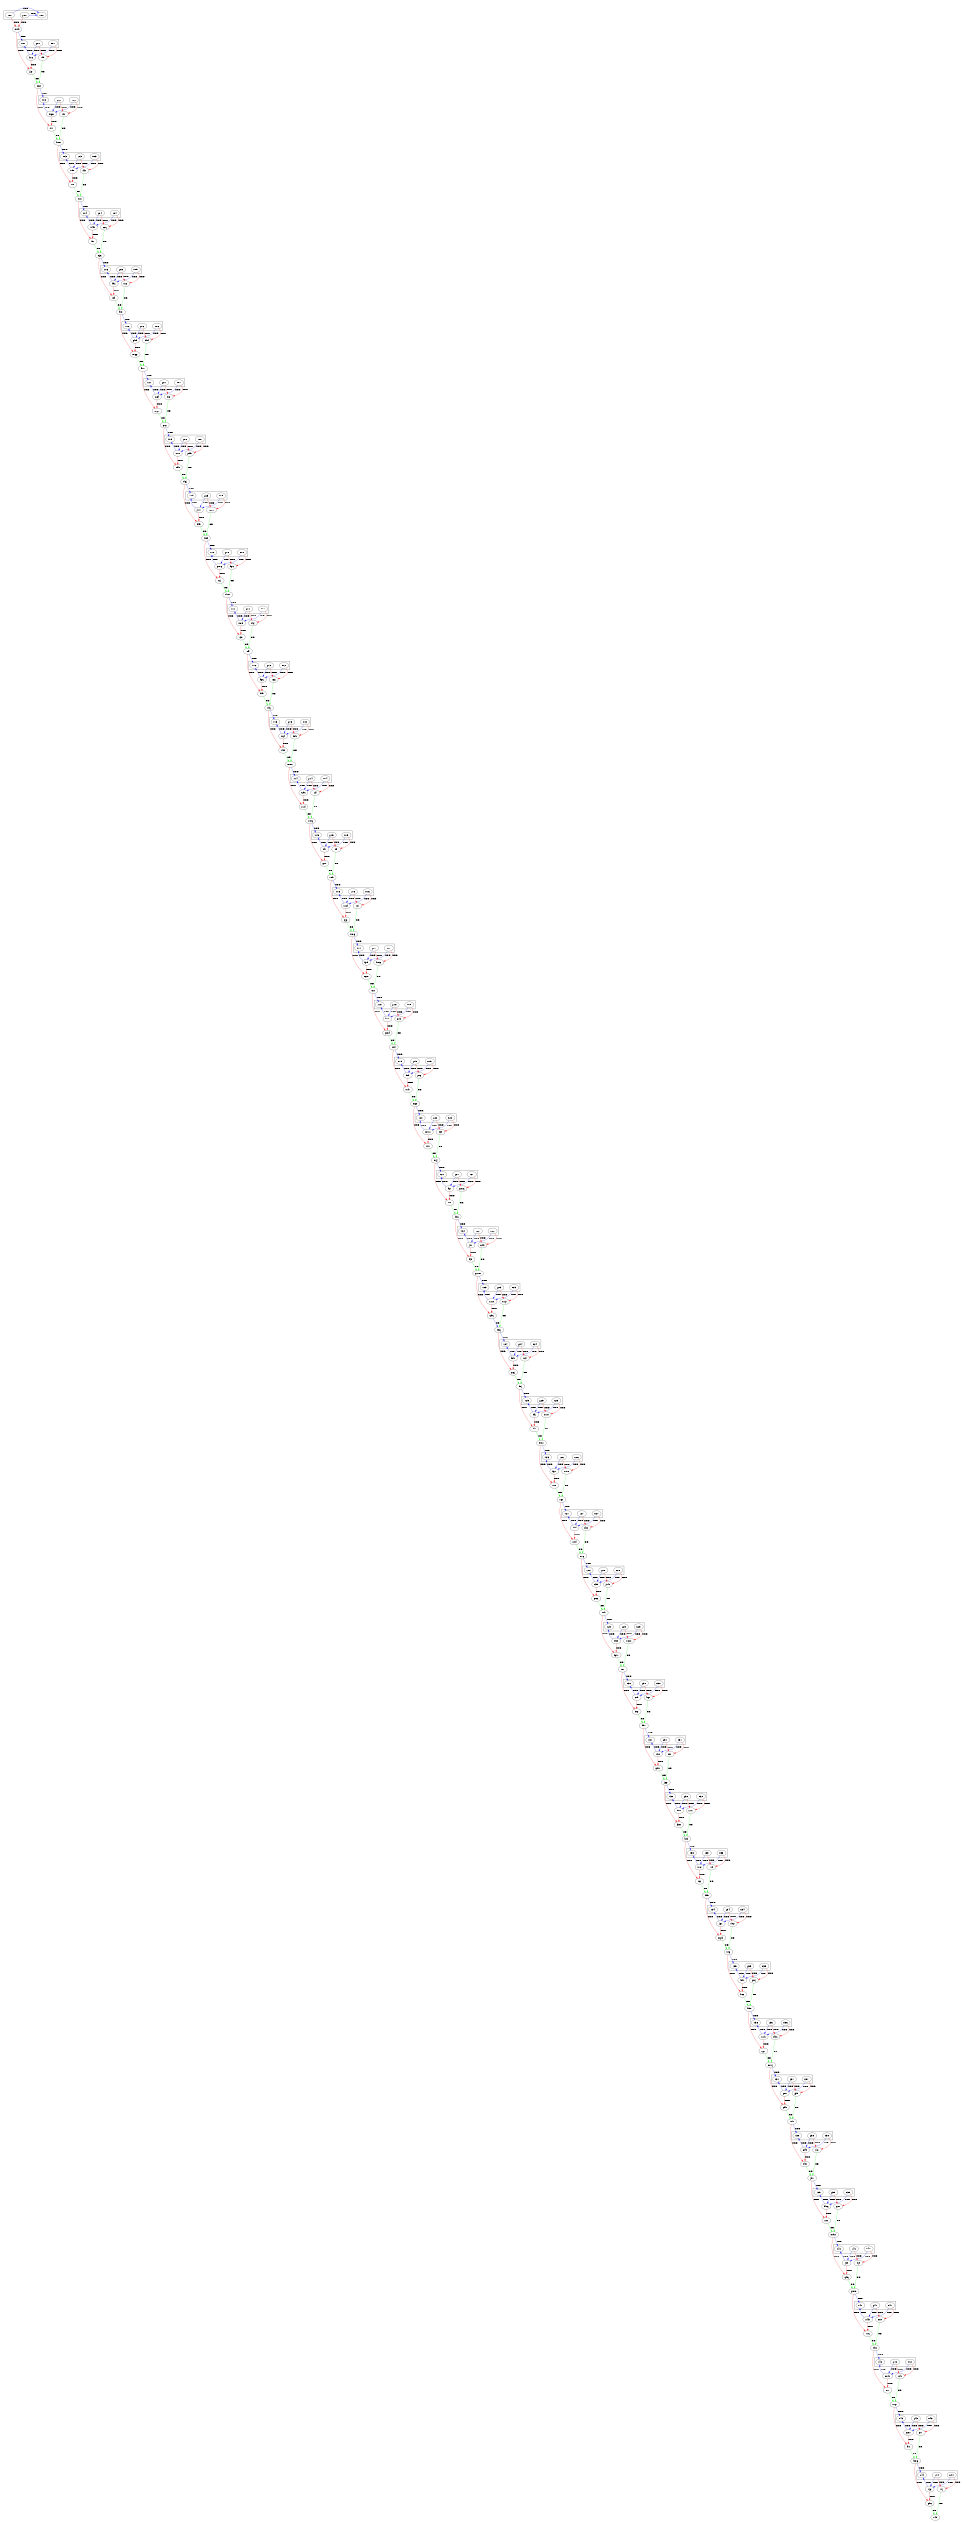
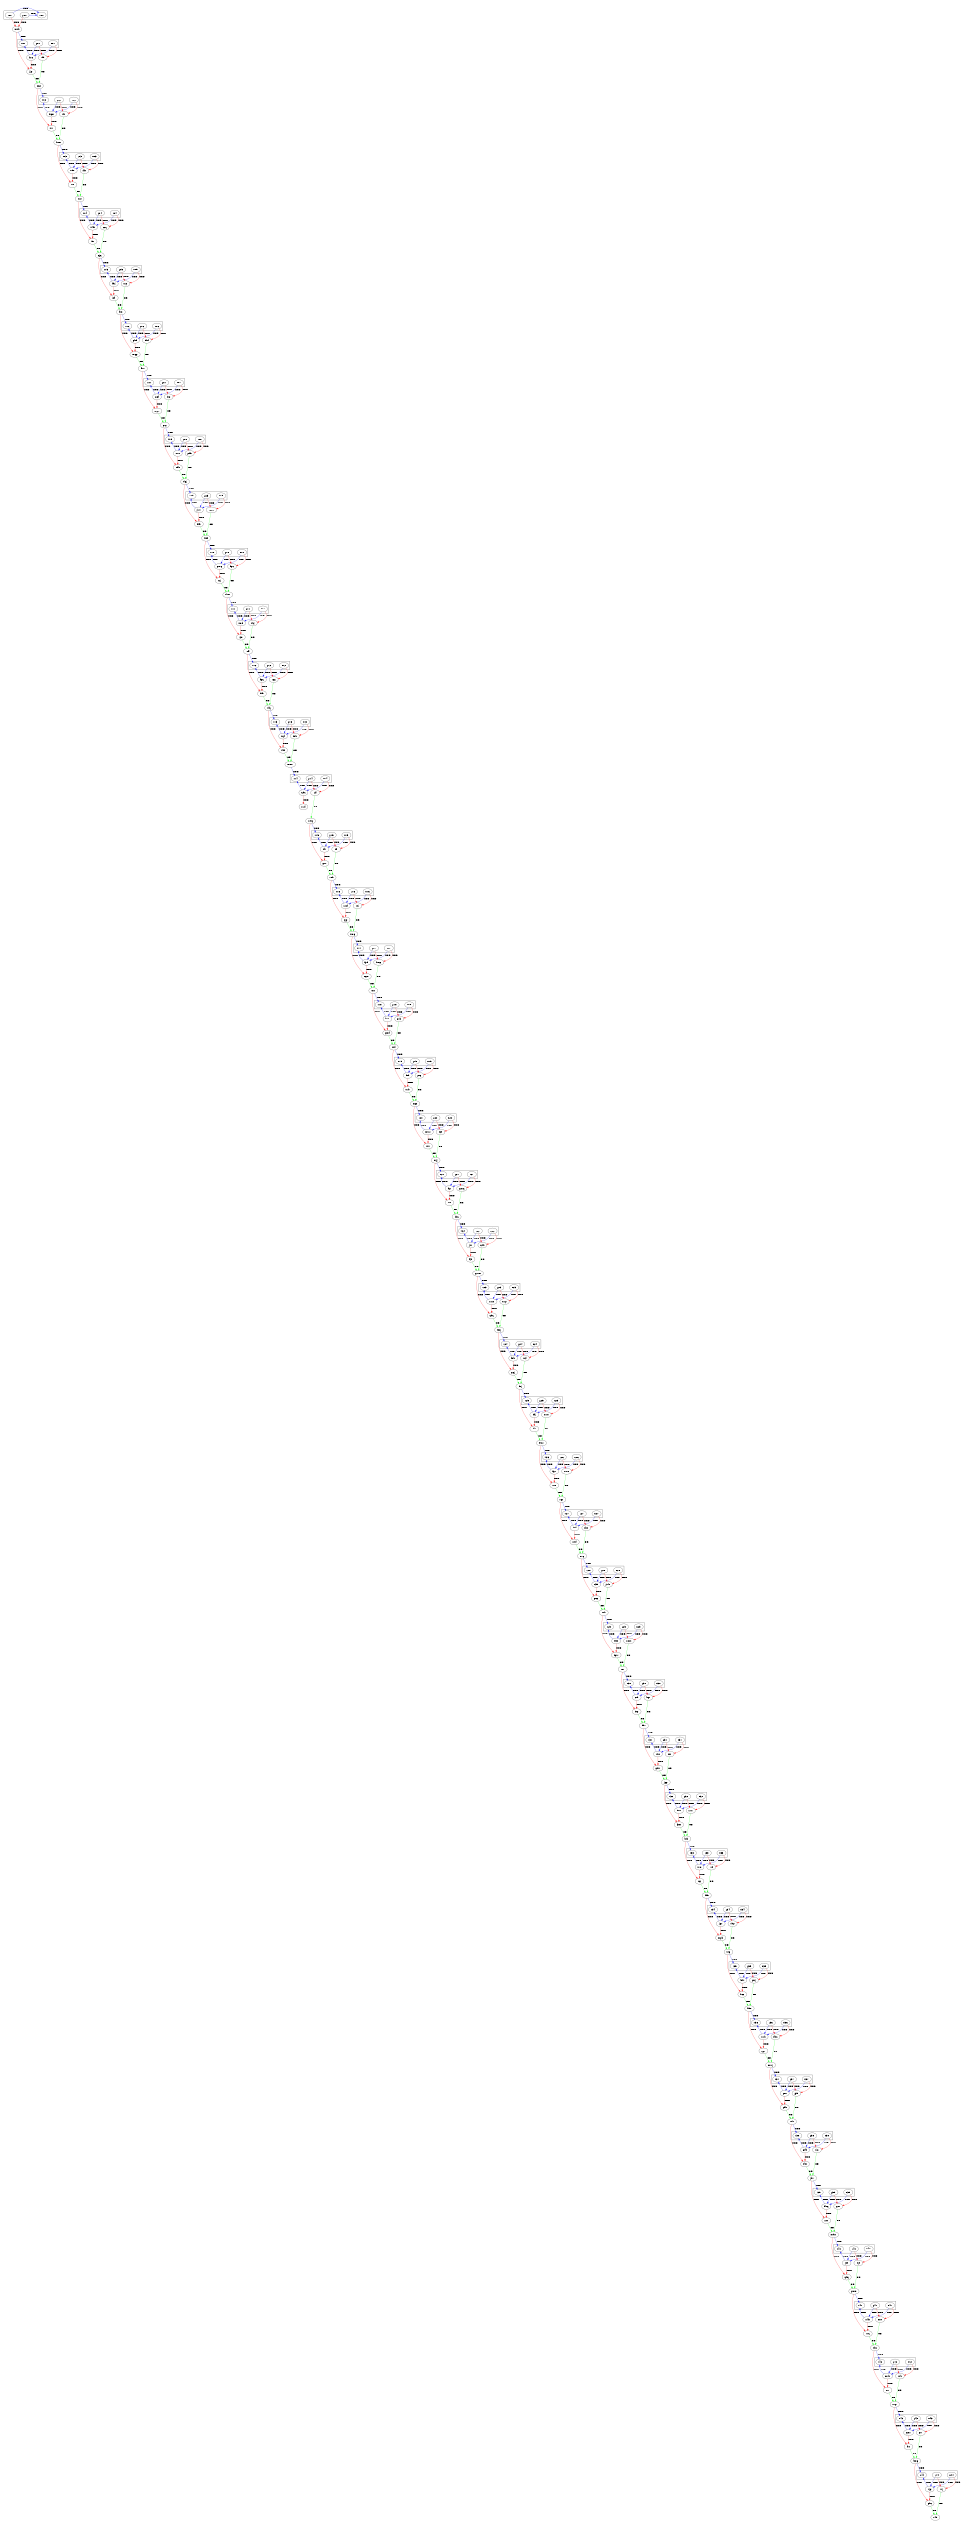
edge "mmr" -> "rwf": removed, label "AND"
edge "rwf" -> "wkq": removed, label "OR"
edge "qbq" -> "kmj": color blue -> green
